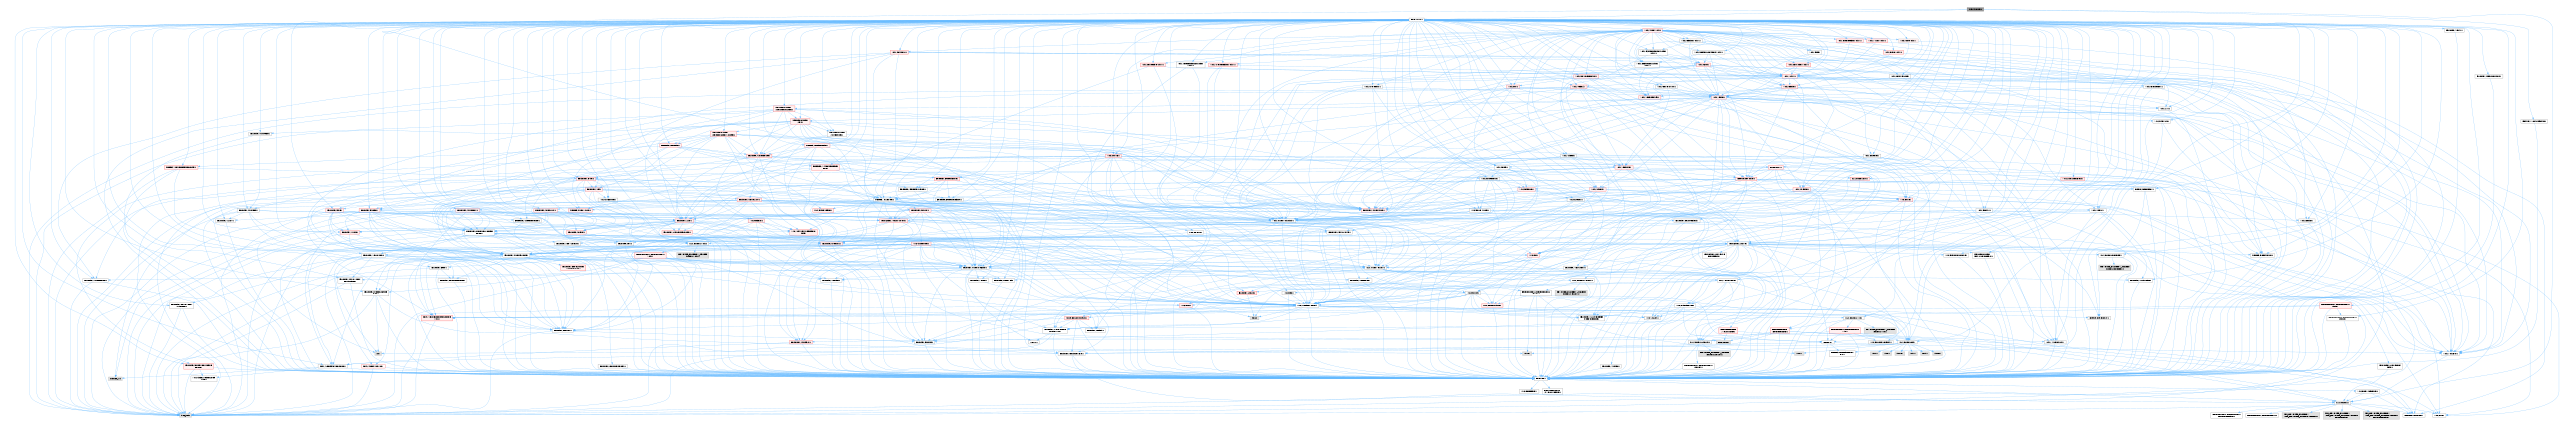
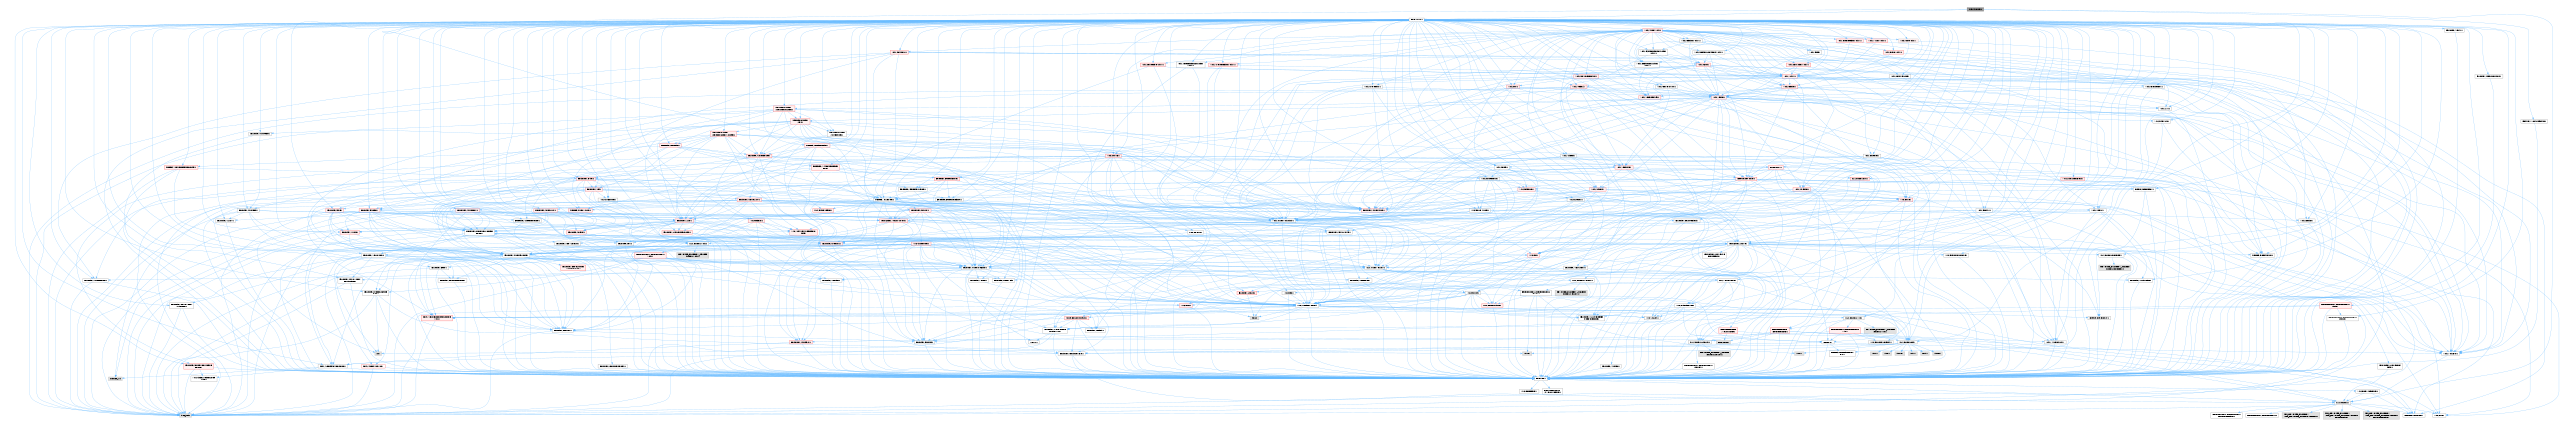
node "Internationalization /TextNamespaceFwd.h": removed
edge "Misc/StringBuilder.h" -> "Templates/IsPointer.h": now "Misc/StringBuilder.h" -> "Templates/EnableIf.h"
